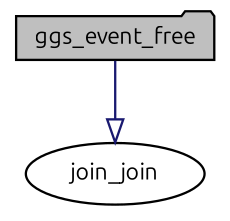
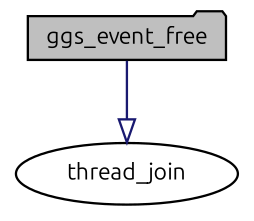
node "join_join": label "join_join" -> "thread_join"
